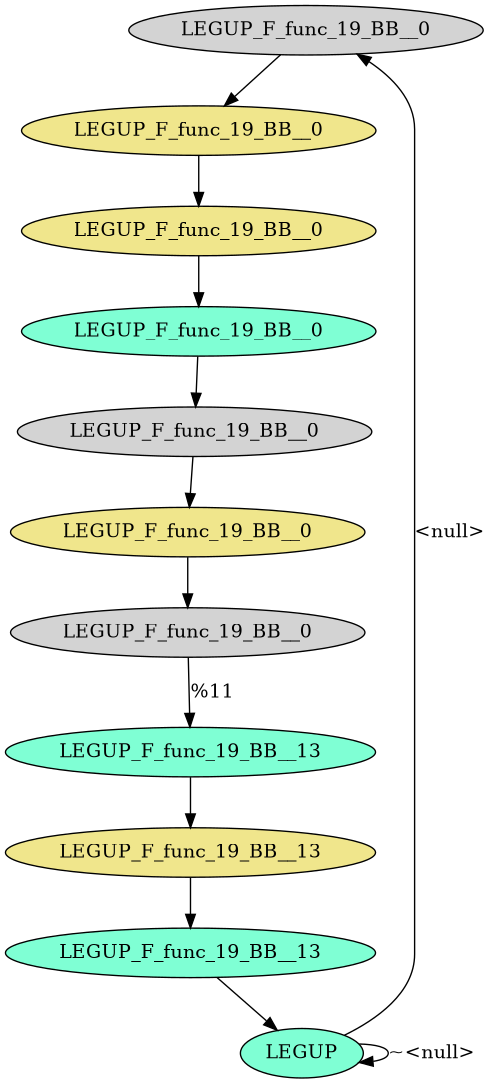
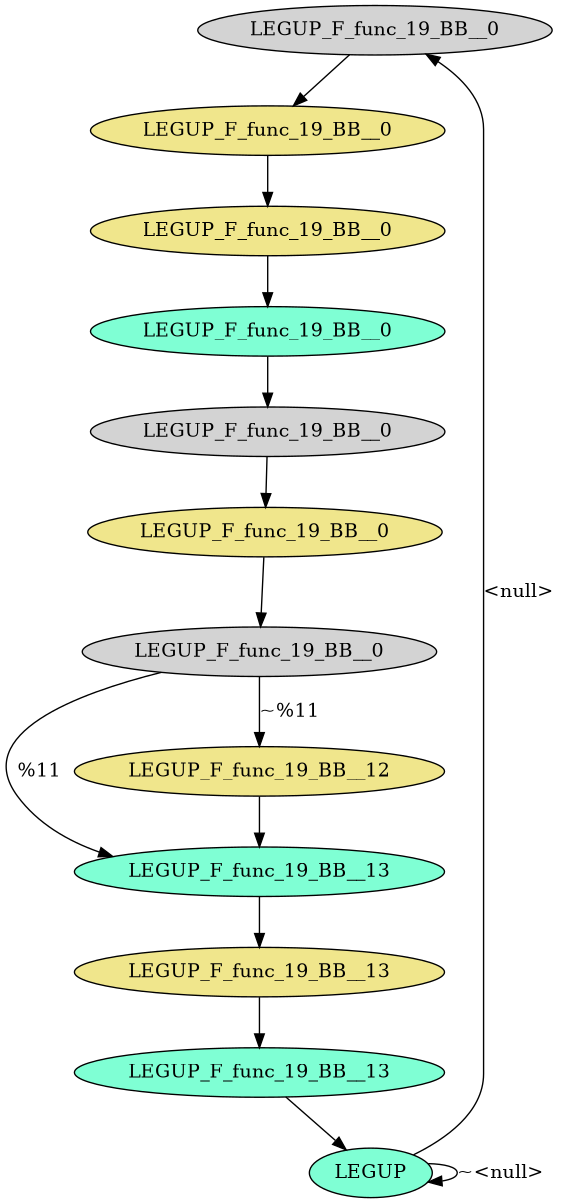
node "LEGUP_F_func_19_BB__12": added
